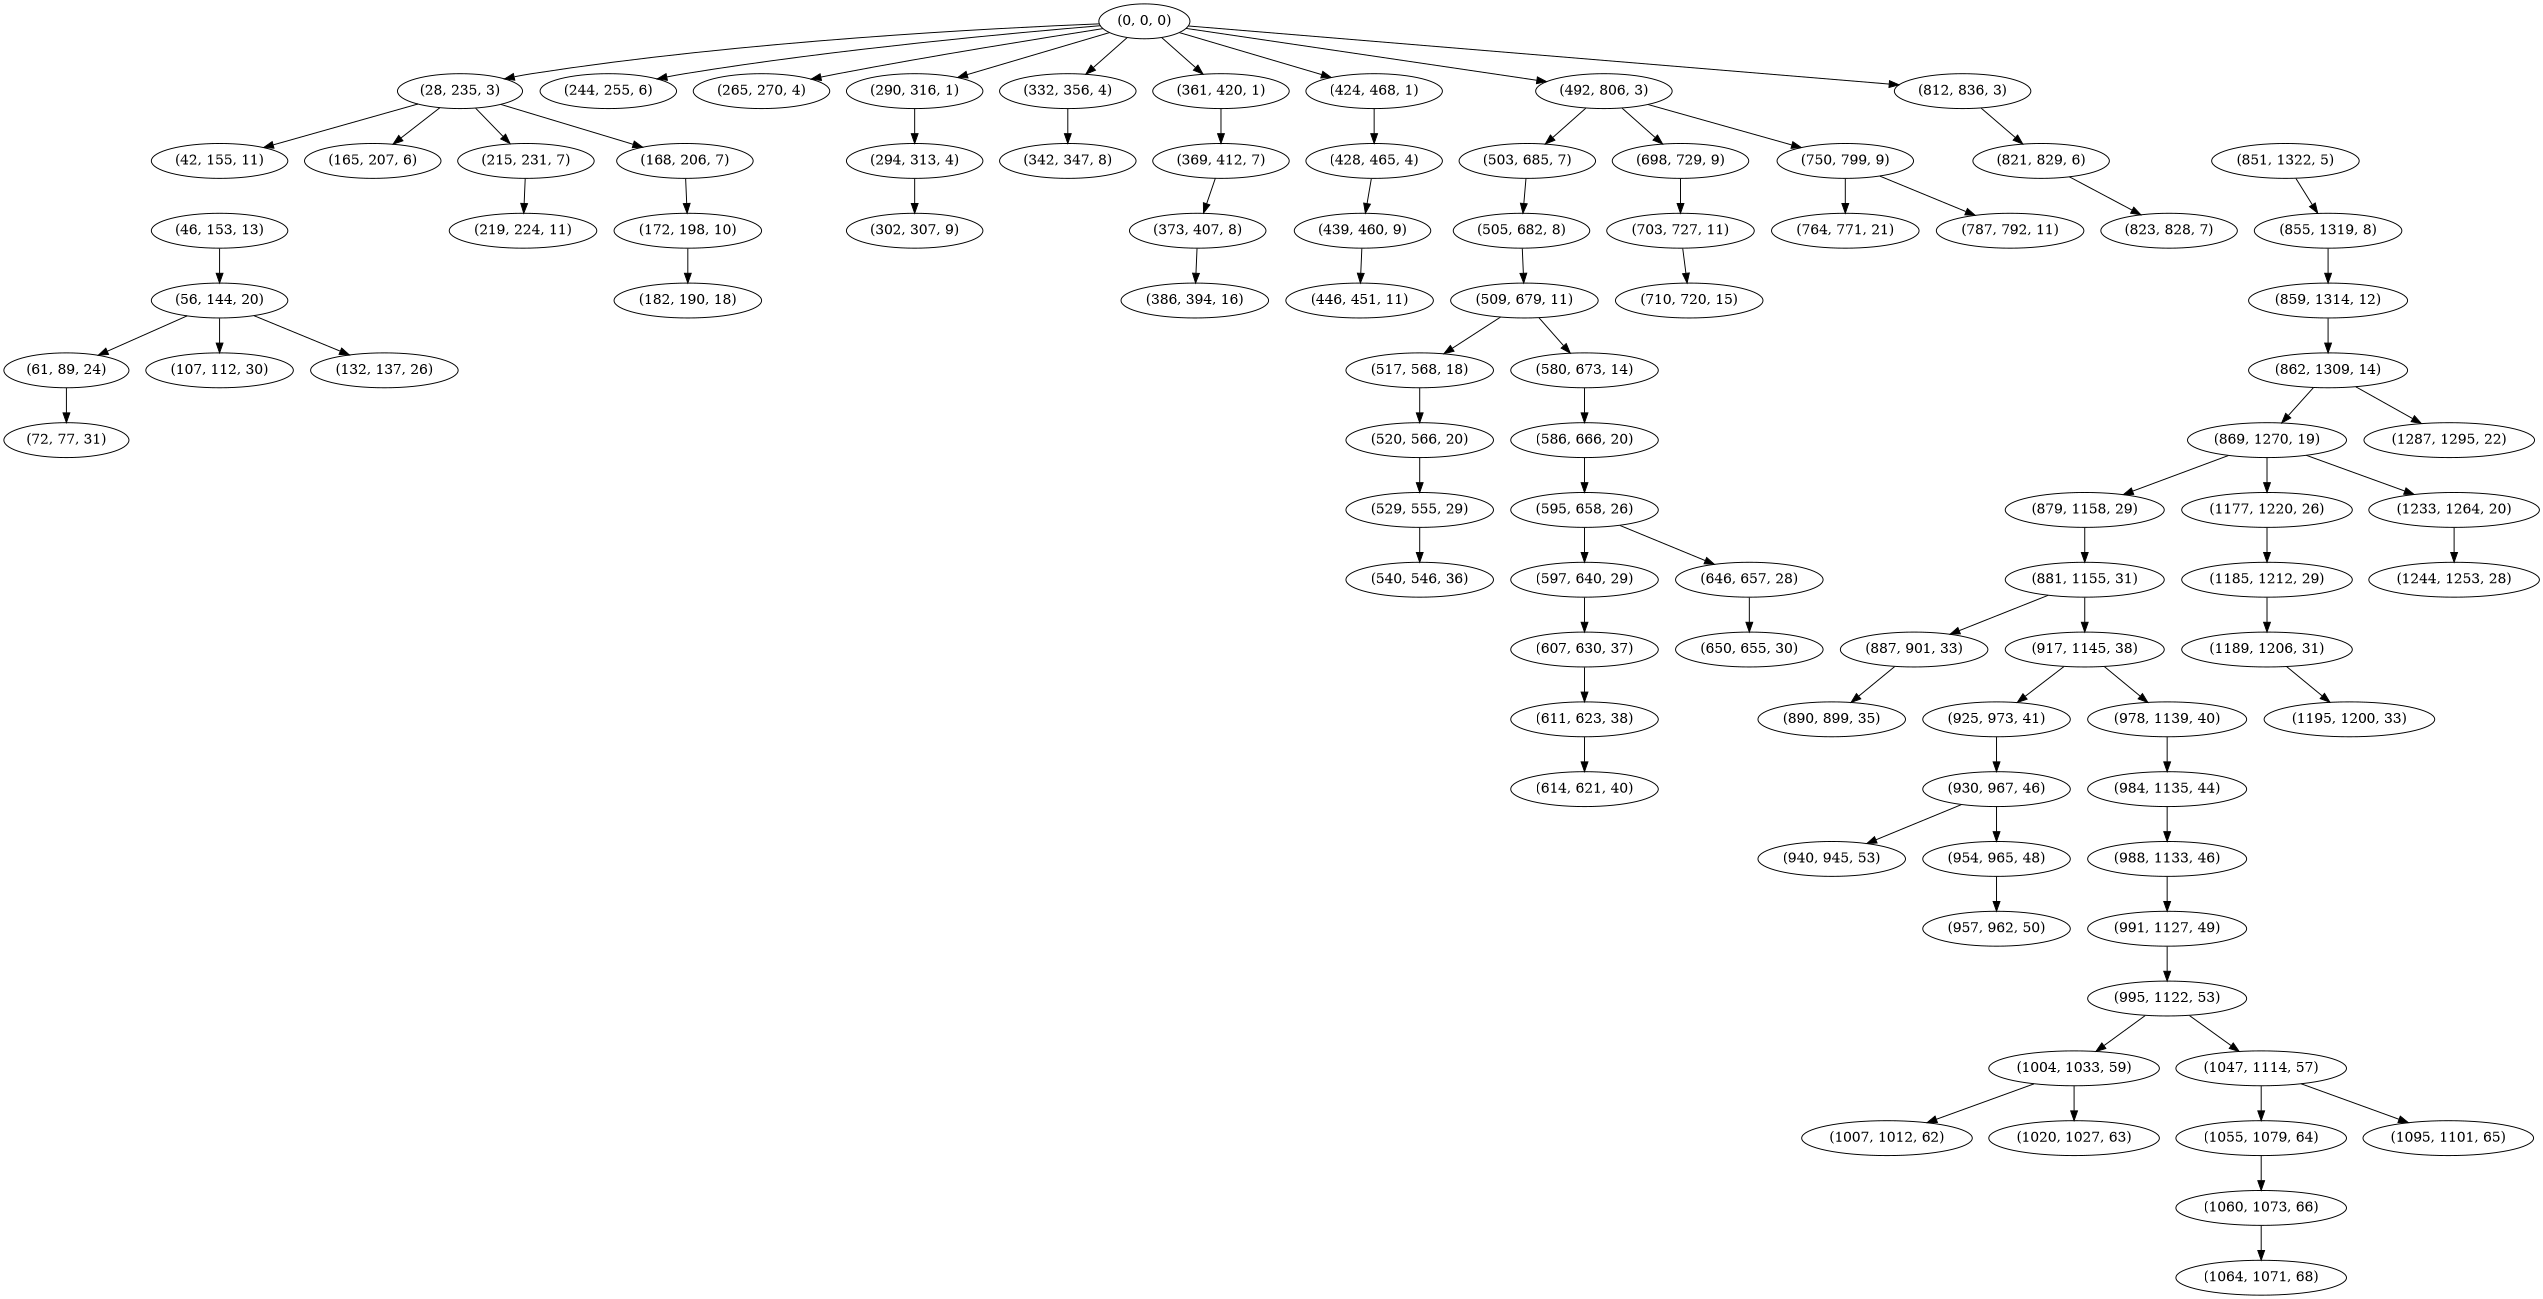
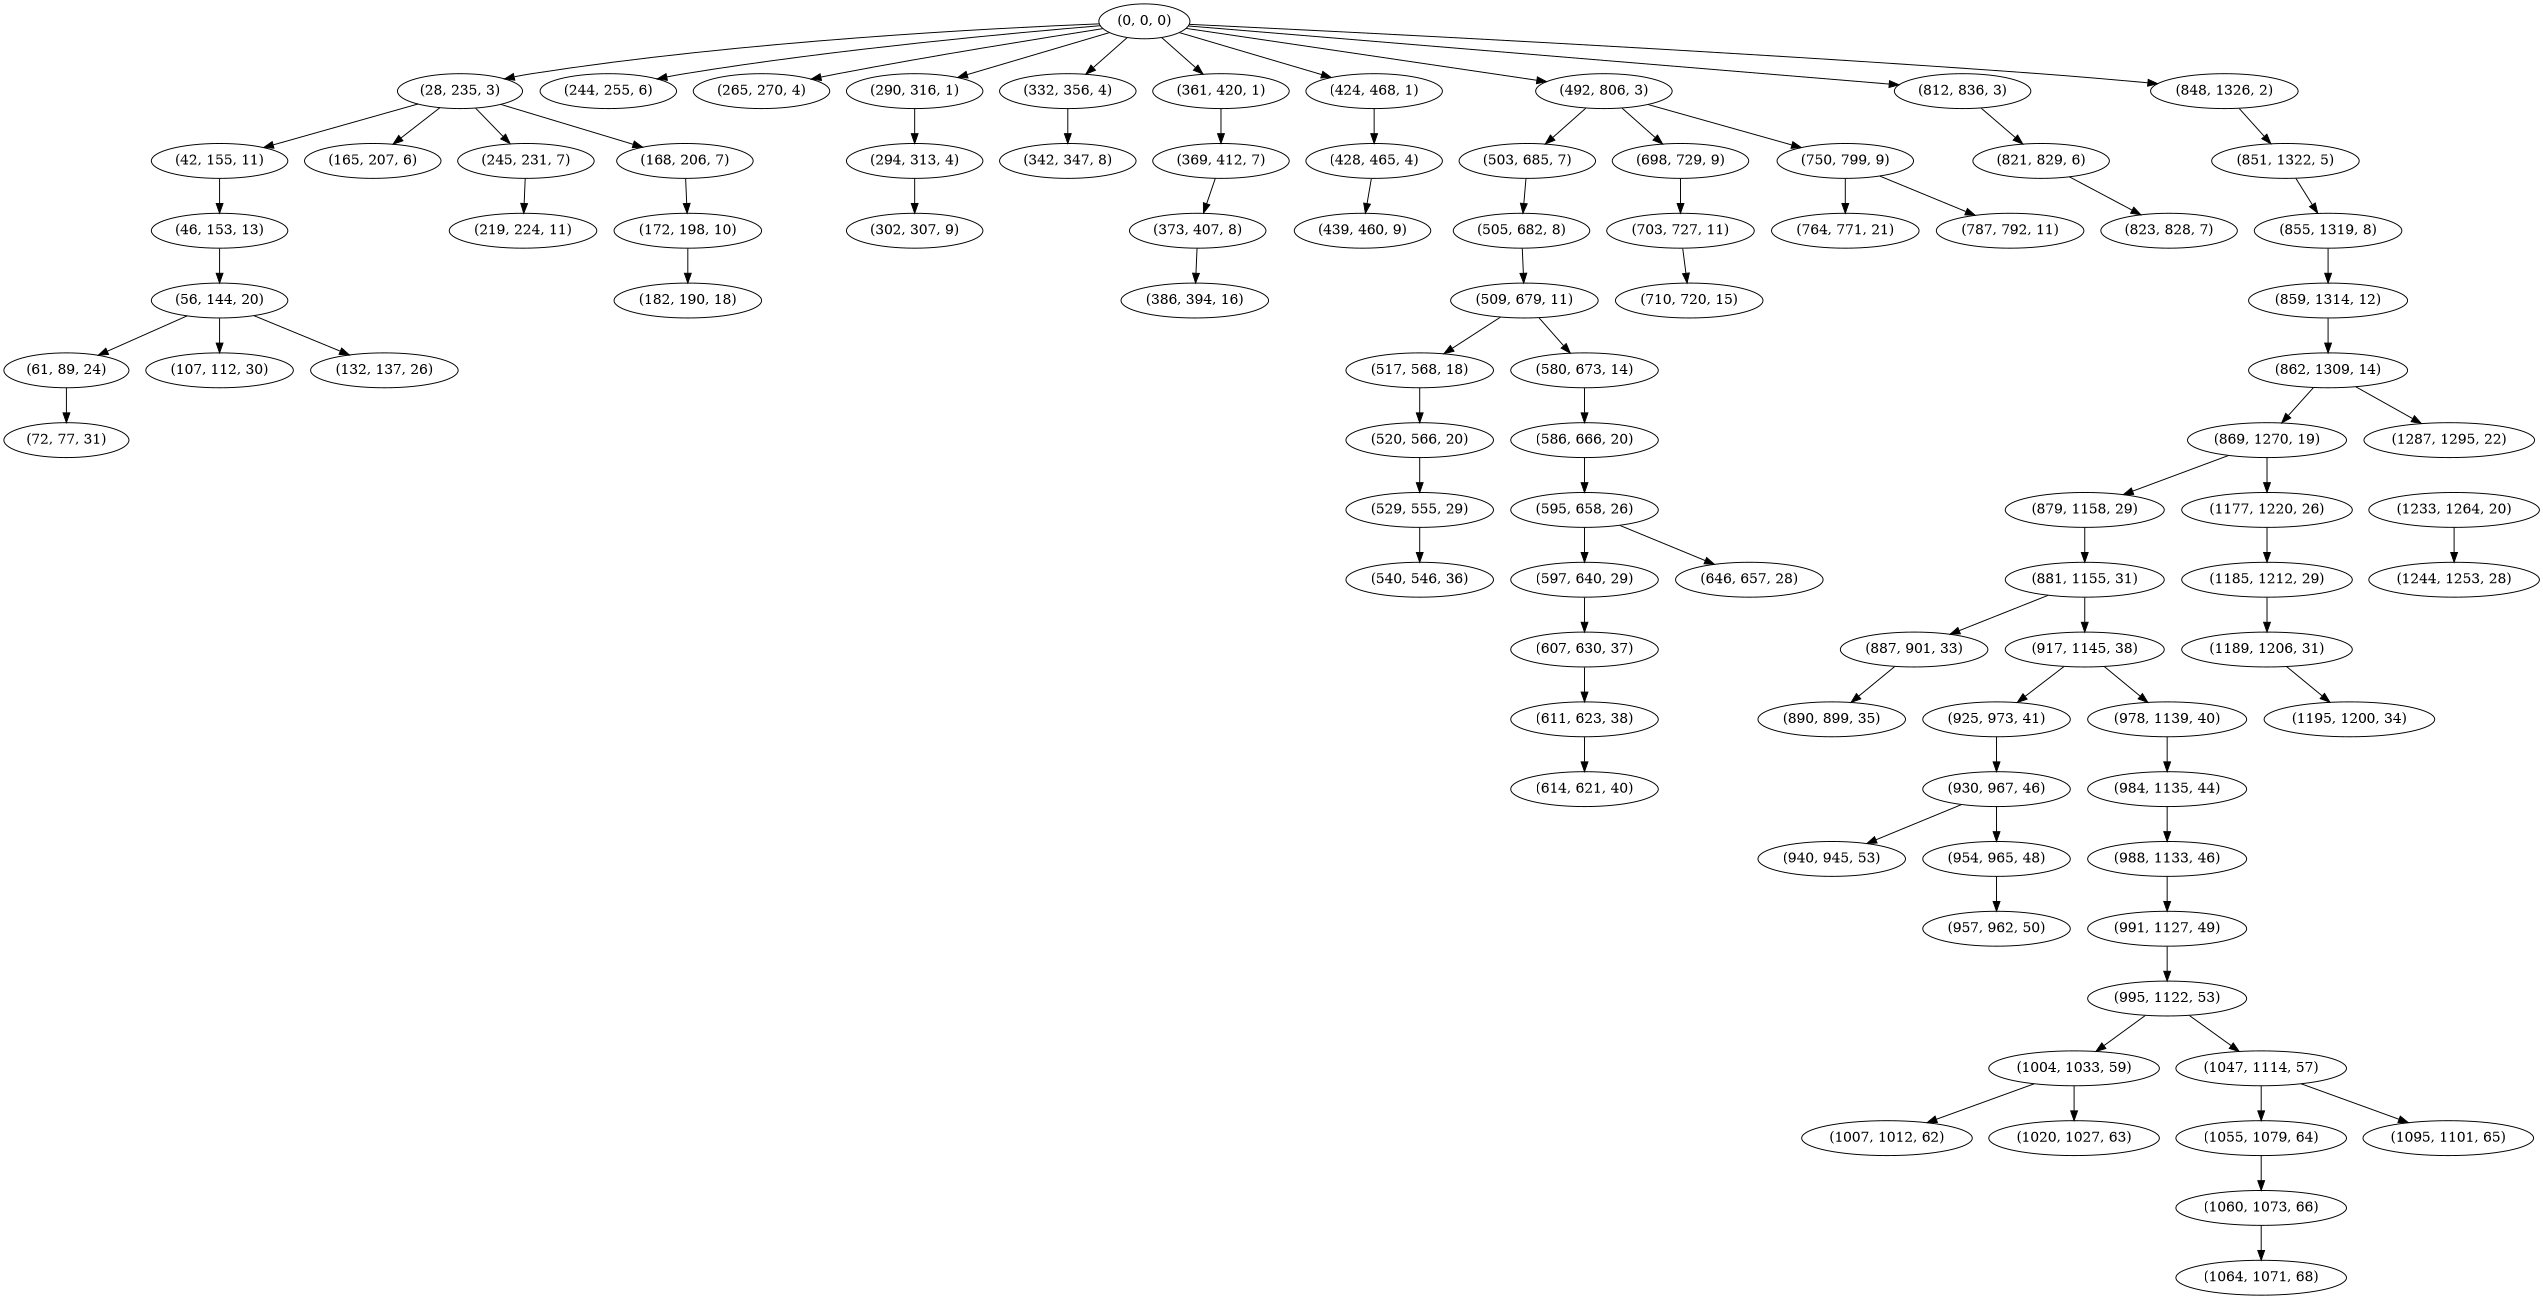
node "(848, 1326, 2)": added
node "(215, 231, 7)": label "(215, 231, 7)" -> "(245, 231, 7)"
edge "(42, 155, 11)" -> "(46, 153, 13)": added
node "(446, 451, 11)": removed
edge "(869, 1270, 19)" -> "(1233, 1264, 20)": removed
node "(650, 655, 30)": removed
node "(1195, 1200, 33)": label "(1195, 1200, 33)" -> "(1195, 1200, 34)"
